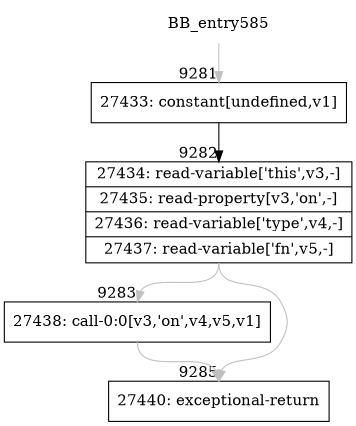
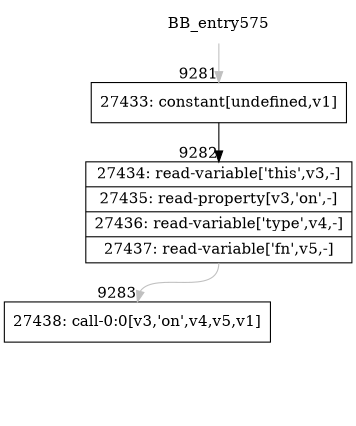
node "BB_entry585": label "BB_entry585" -> "BB_entry575"
node "27440: exceptional-return": removed
